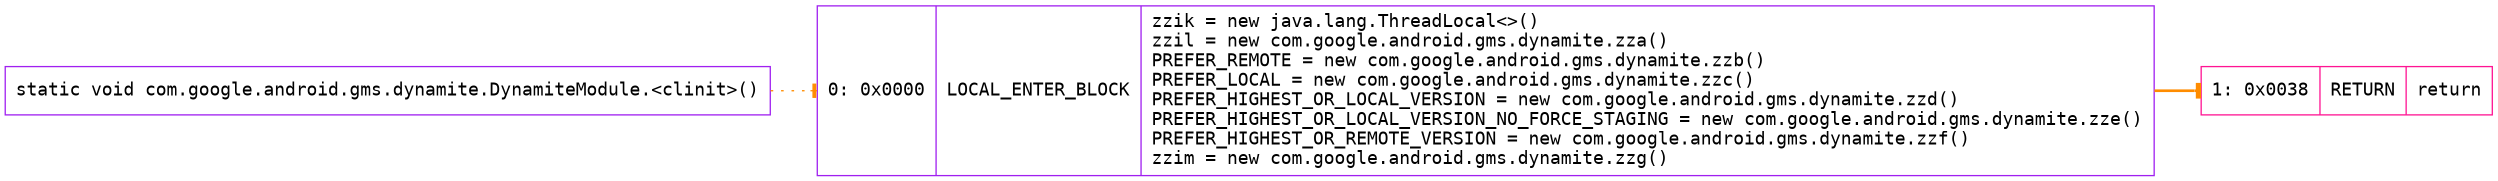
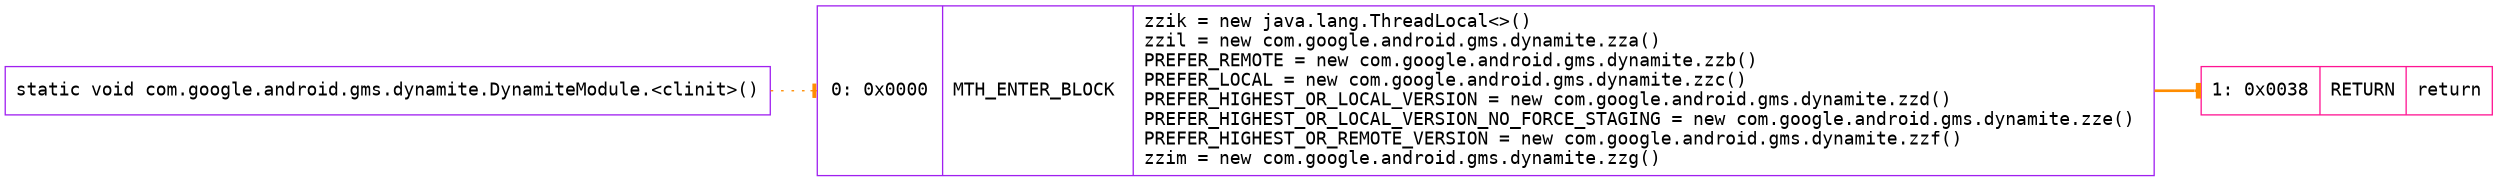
node "0: 0x0000": text "LOCAL_ENTER_BLOCK" -> "MTH_ENTER_BLOCK"
